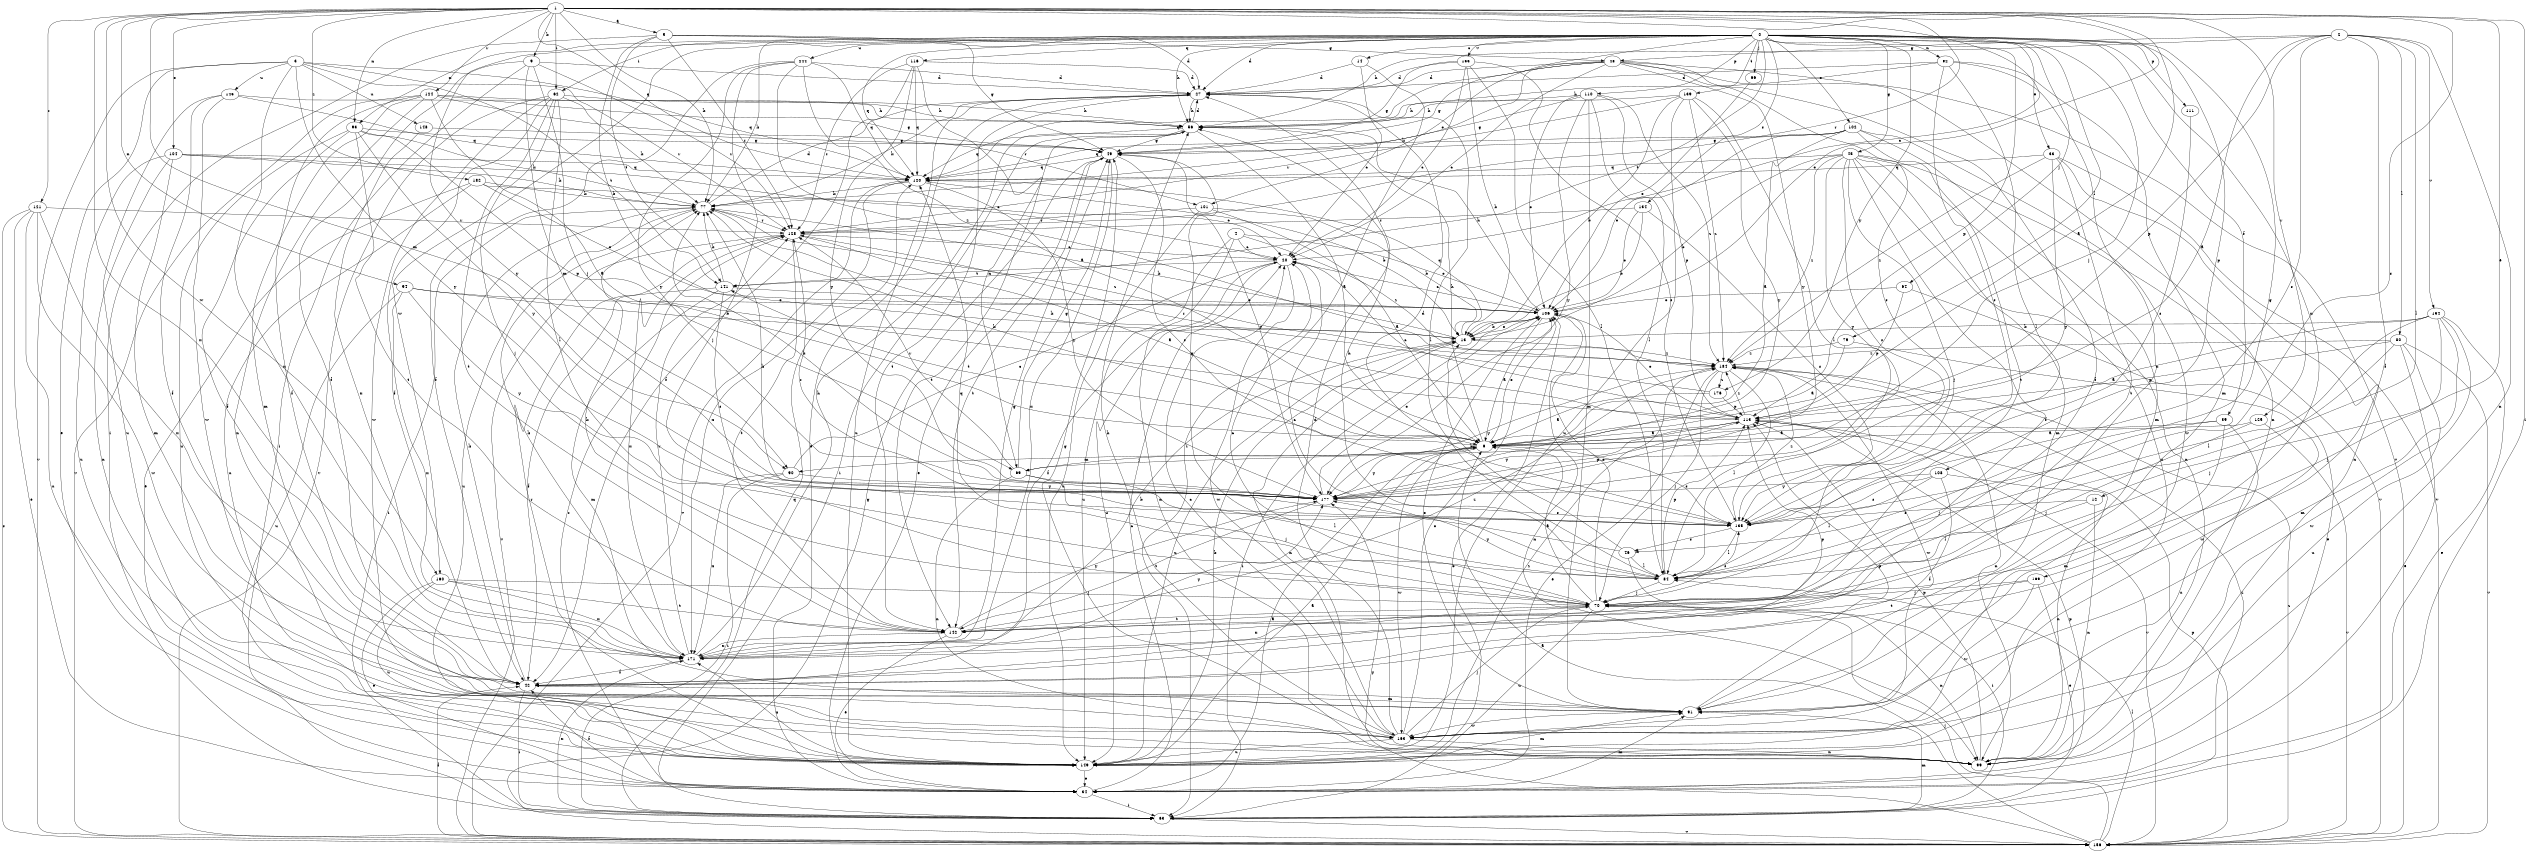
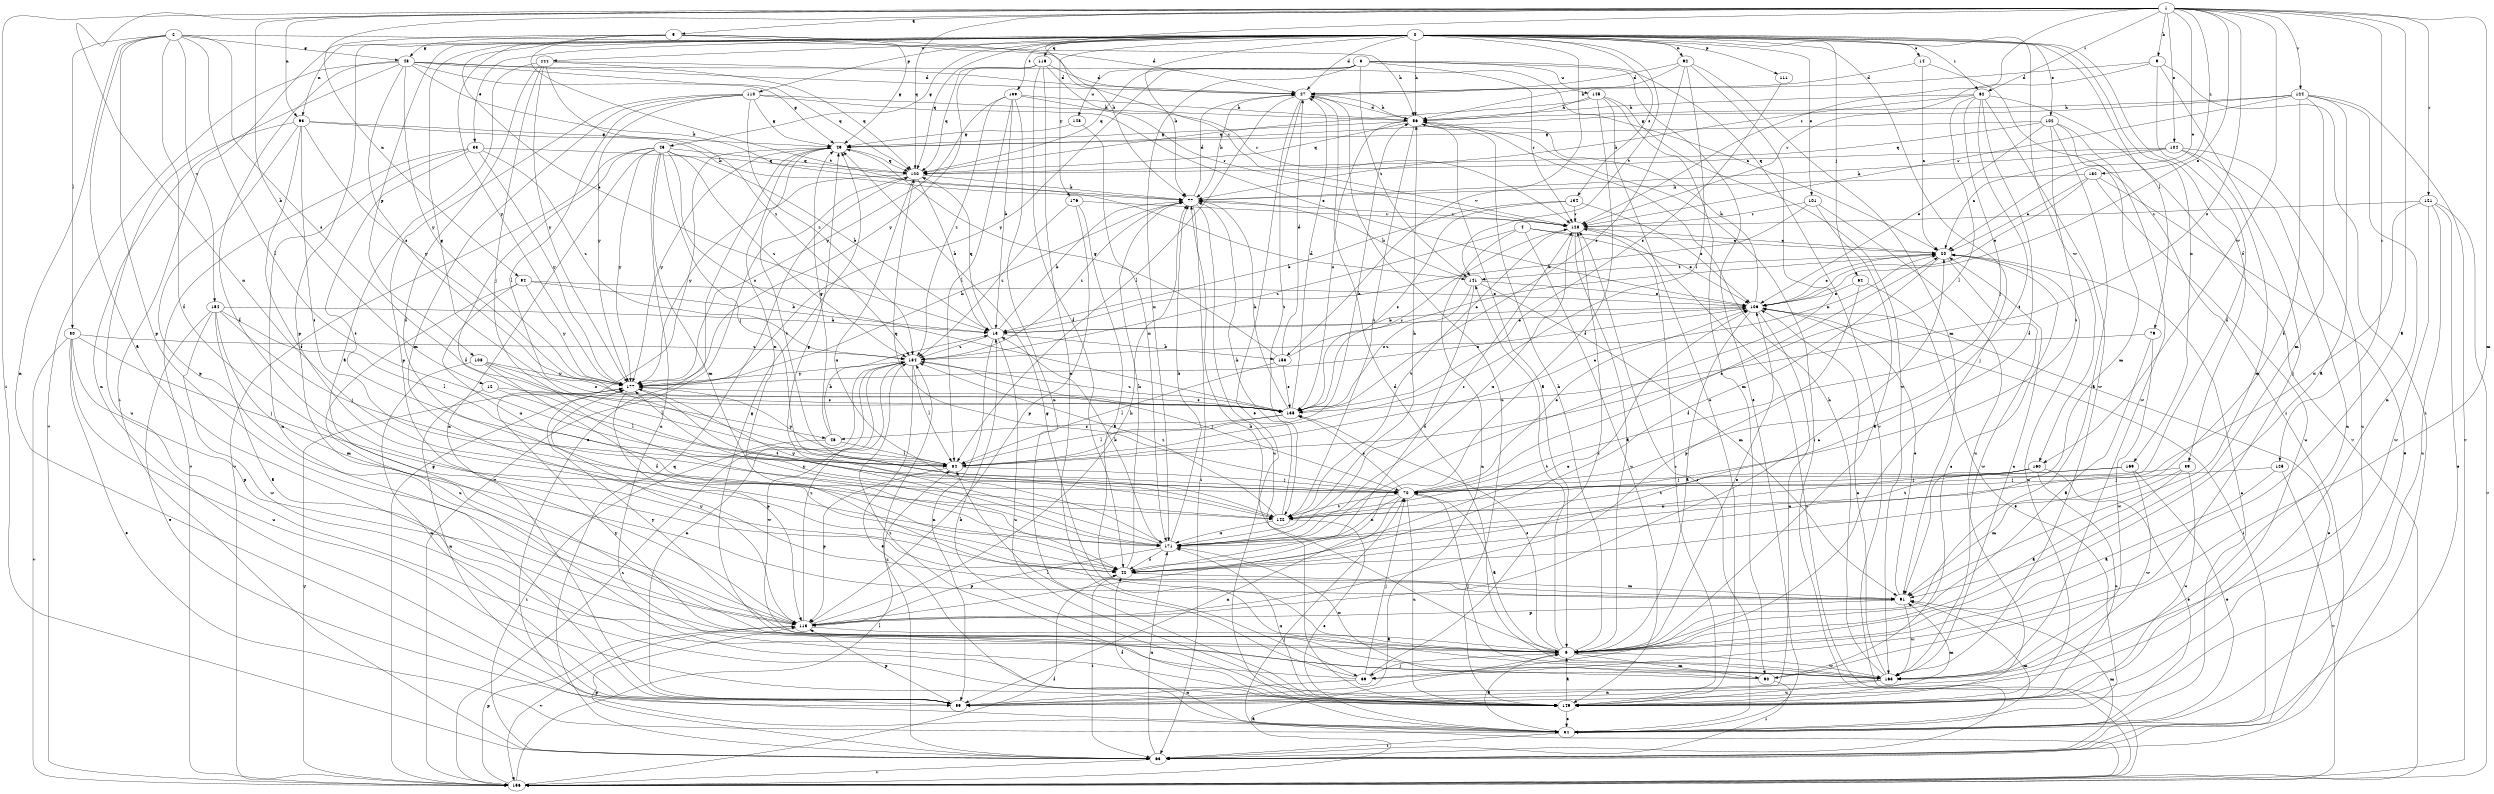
node "66": removed
edge "124" -> "101": now "124" -> "128"
edge "153" -> "13": reversed
edge "1" -> "12": label "e" -> "b"
edge "9" -> "90": now "145" -> "90"
edge "184" -> "176": reversed
edge "49" -> "135": now "56" -> "135"
edge "121" -> "156": label "s" -> "v"
